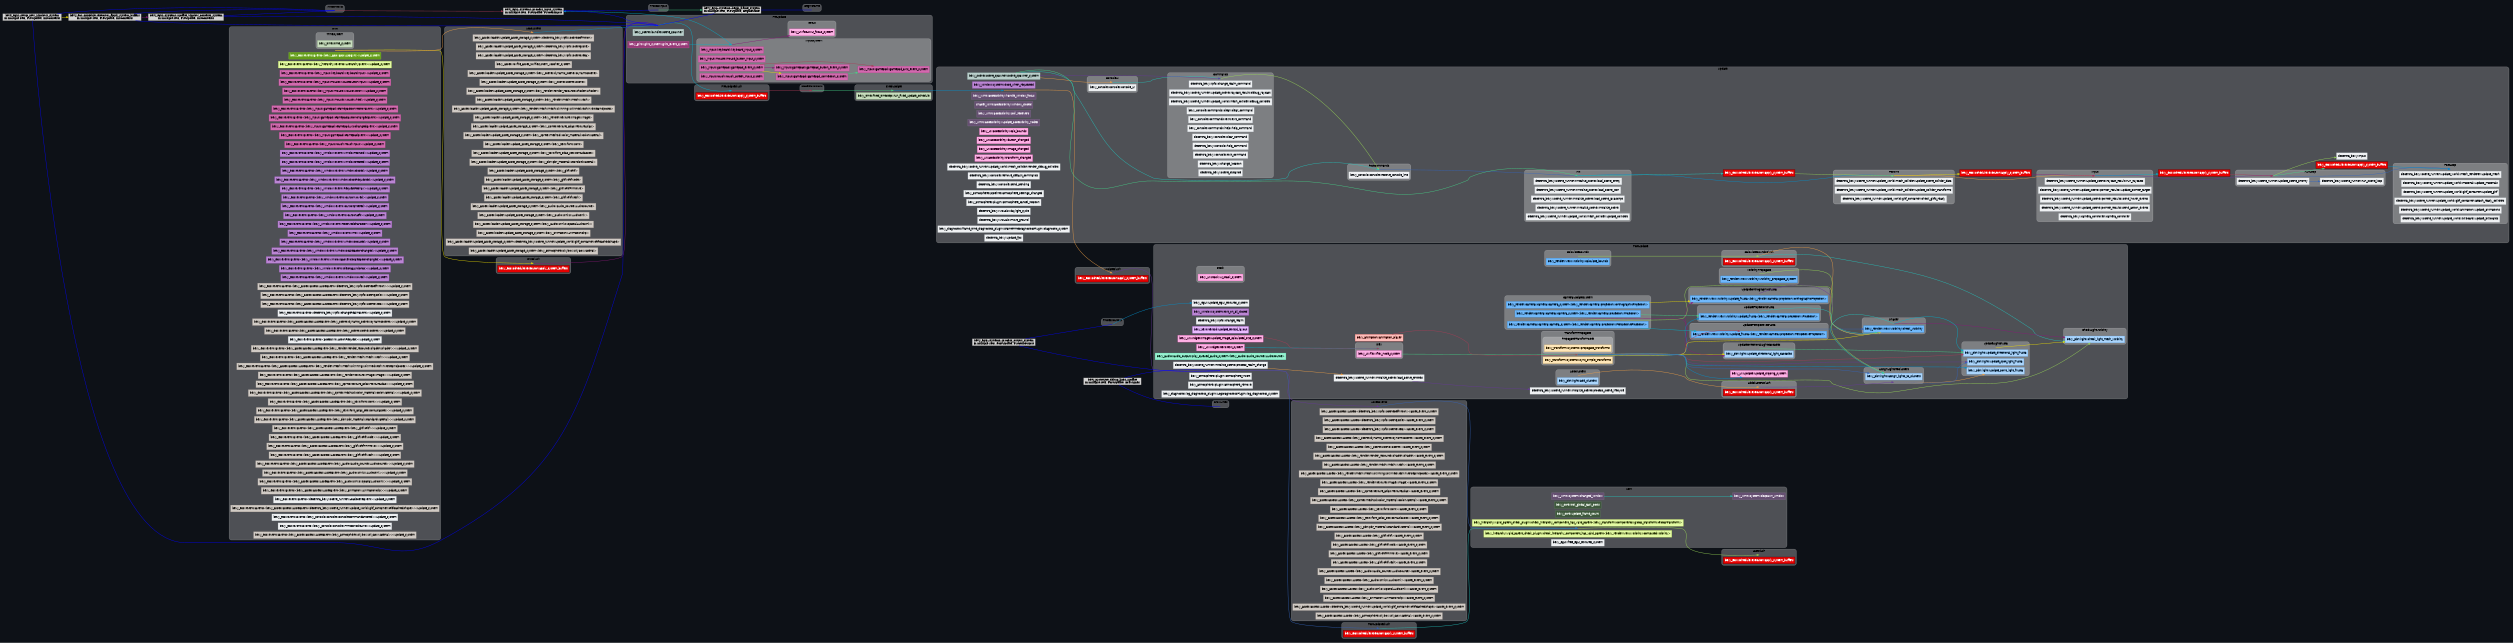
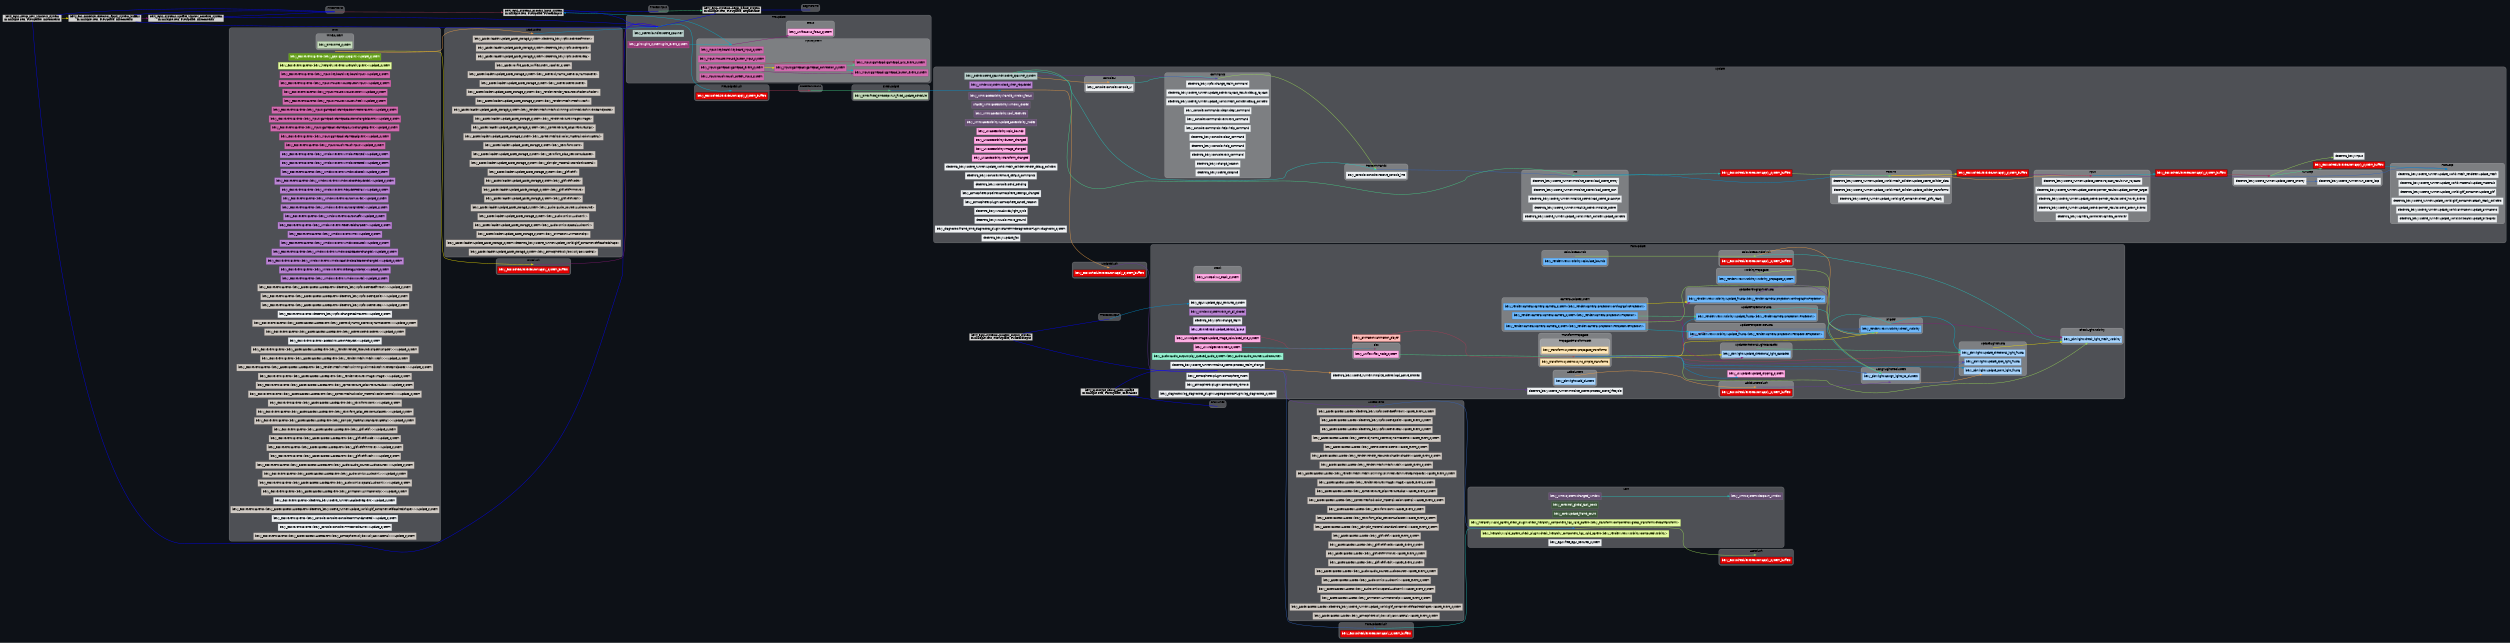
edge "bevy_input::gamepad::gamepad_connection_system" -> "bevy_input::gamepad::gamepad_button_event_system": added
